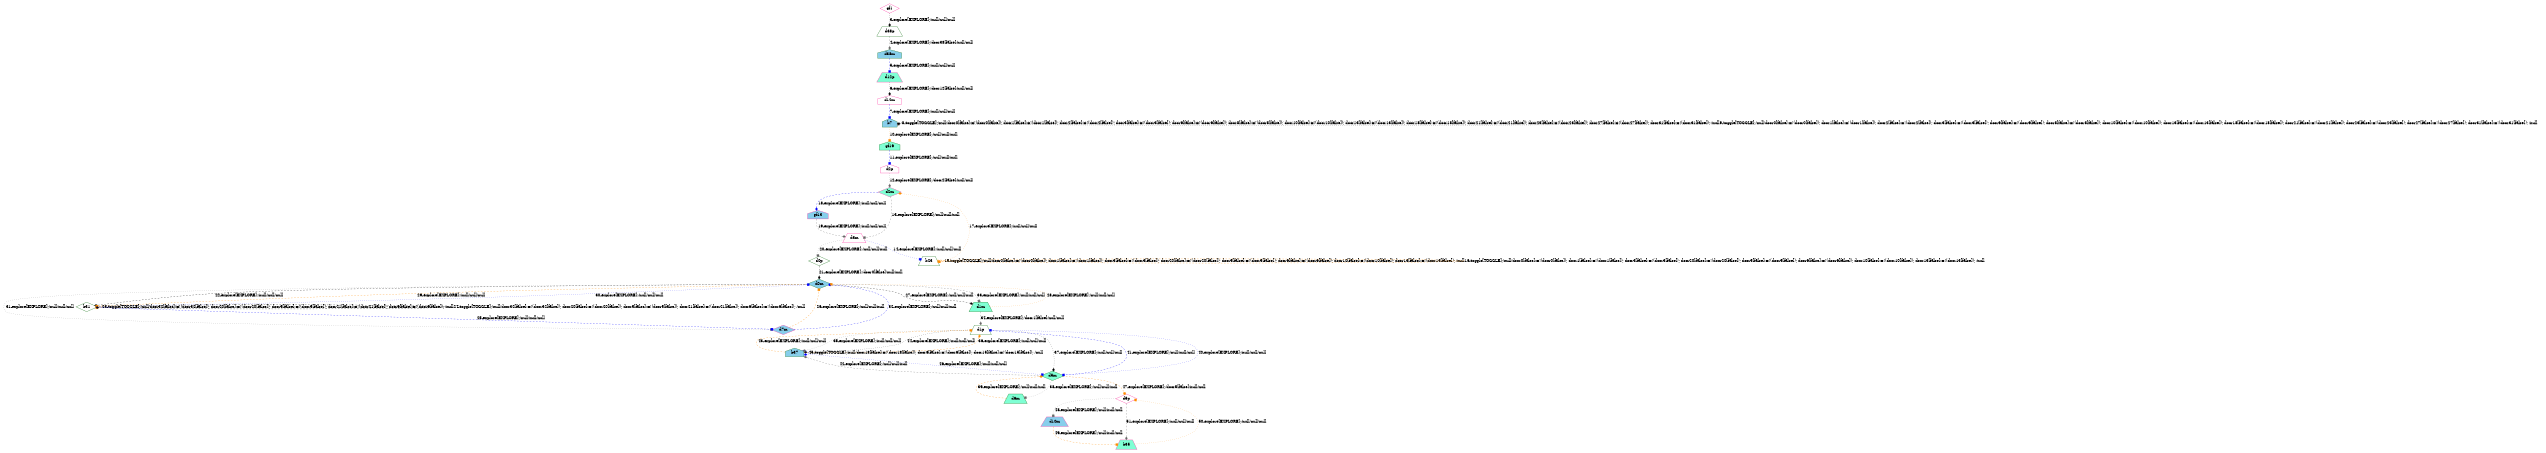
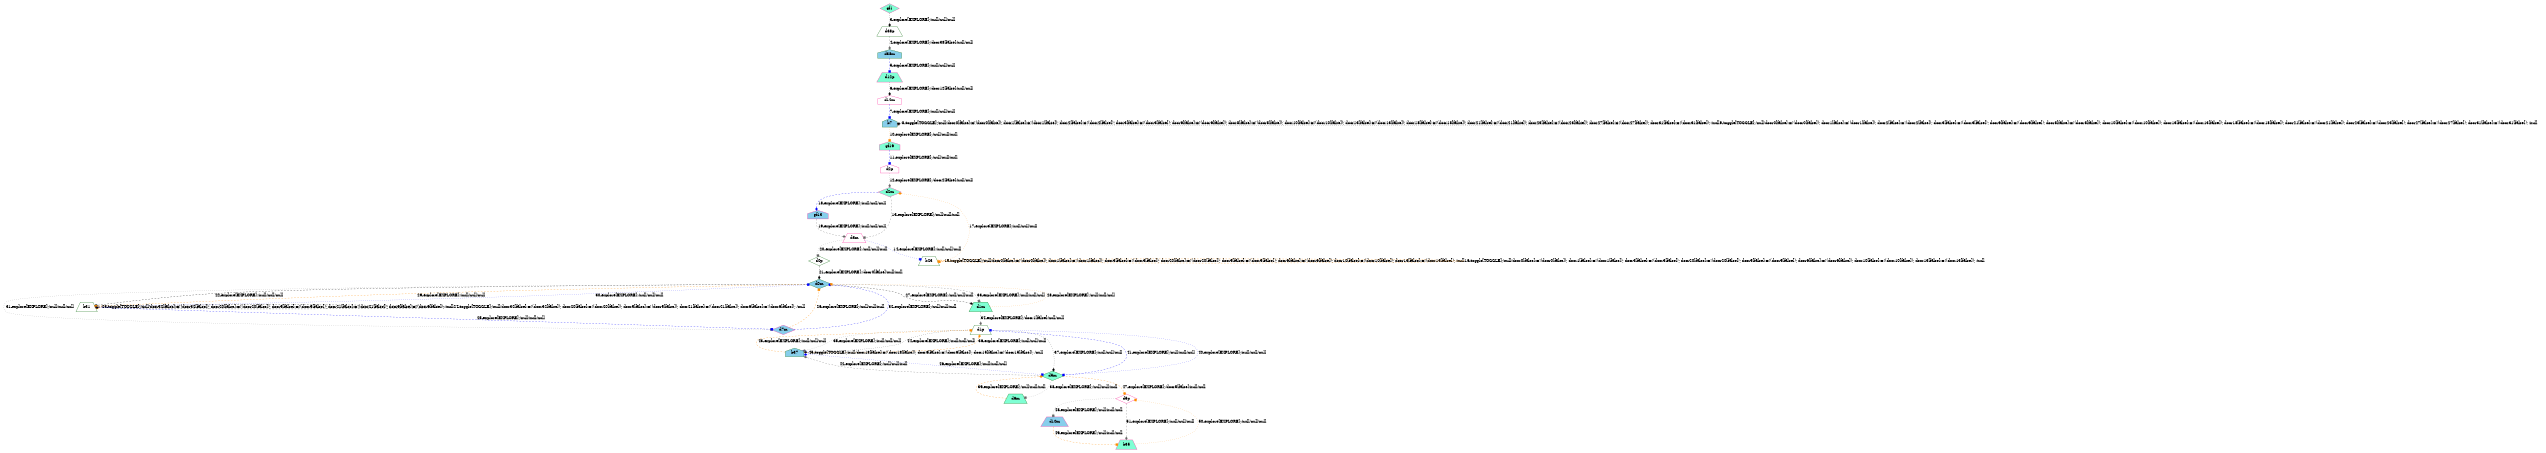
node "gf1": fillcolor white -> aquamarine
node "gf16": color darkgreen -> deeppink
node "b31": shape diamond -> trapezium
